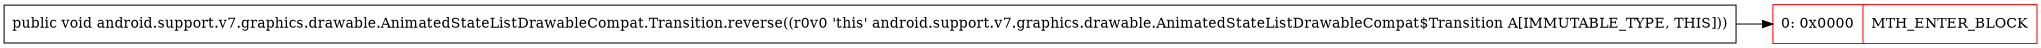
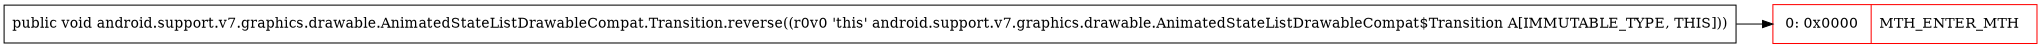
node "0: 0x0000": text "MTH_ENTER_BLOCK" -> "MTH_ENTER_MTH"
